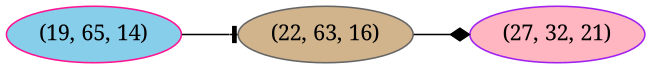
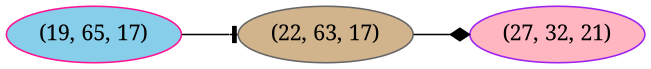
node "(19, 65, 14)": label "(19, 65, 14)" -> "(19, 65, 17)"
node "(22, 63, 16)": label "(22, 63, 16)" -> "(22, 63, 17)"
